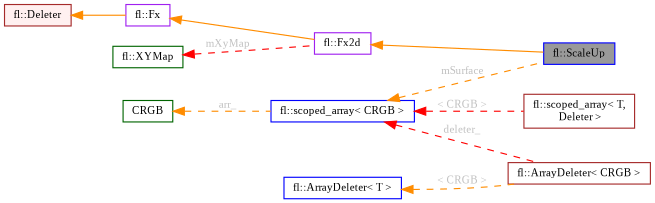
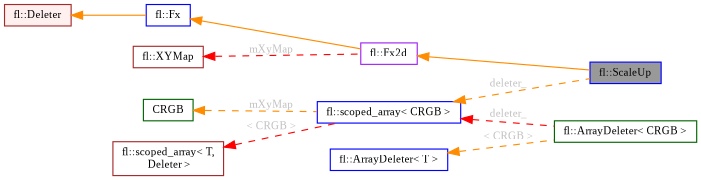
node "fl::Fx": color purple -> blue
node "fl::XYMap": color darkgreen -> brown
edge "fl::ScaleUp" -> "fl::scoped_array< CRGB >": label " mSurface" -> " deleter_"
edge "fl::scoped_array< CRGB >" -> "CRGB": label " arr_" -> " mXyMap"
edge "fl::scoped_array< T, Deleter >" -> "fl::scoped_array< CRGB >": reversed
node "fl::ArrayDeleter< CRGB >": color brown -> darkgreen
